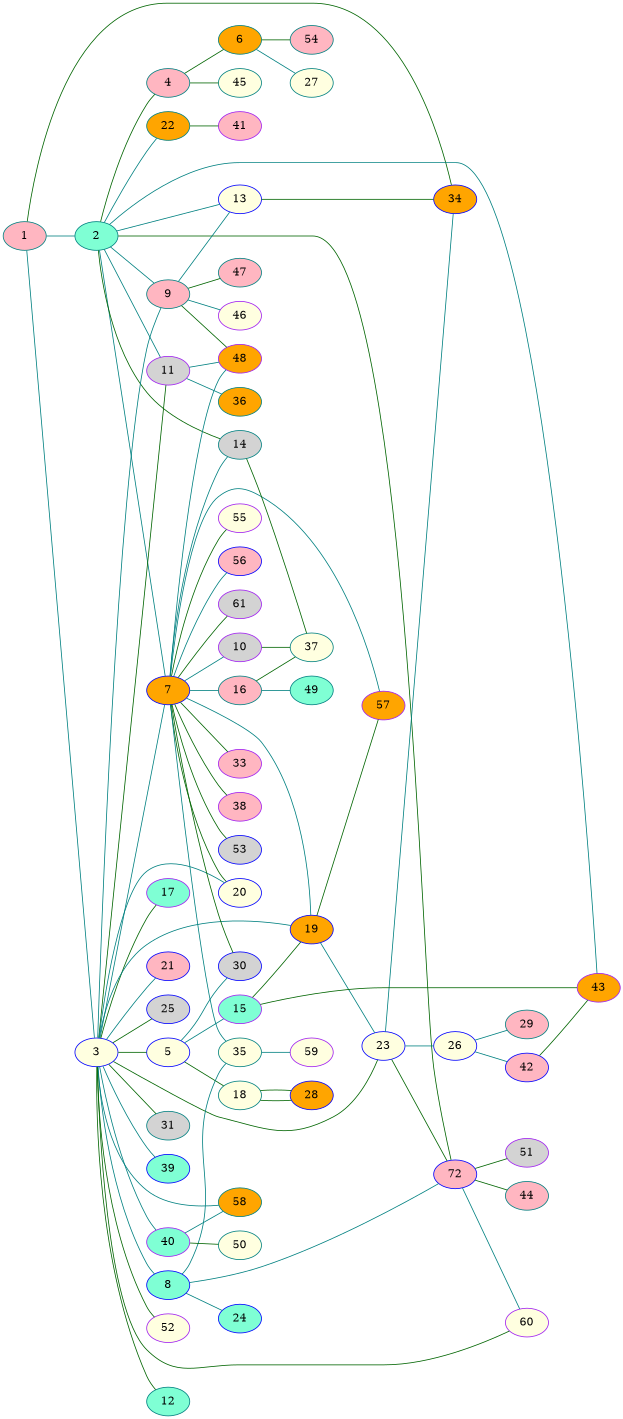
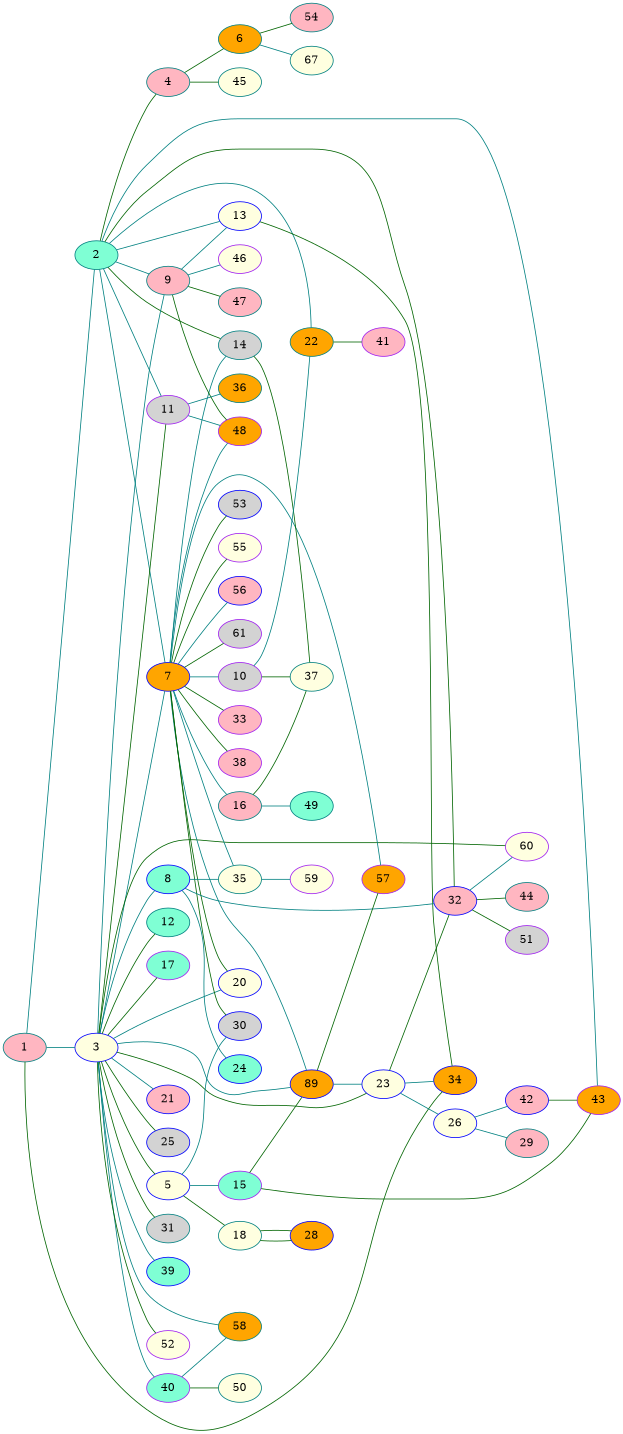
node "27": label "27" -> "67"
edge "22" -- "10": added
node "19": label "19" -> "89"
node "72": label "72" -> "32"
